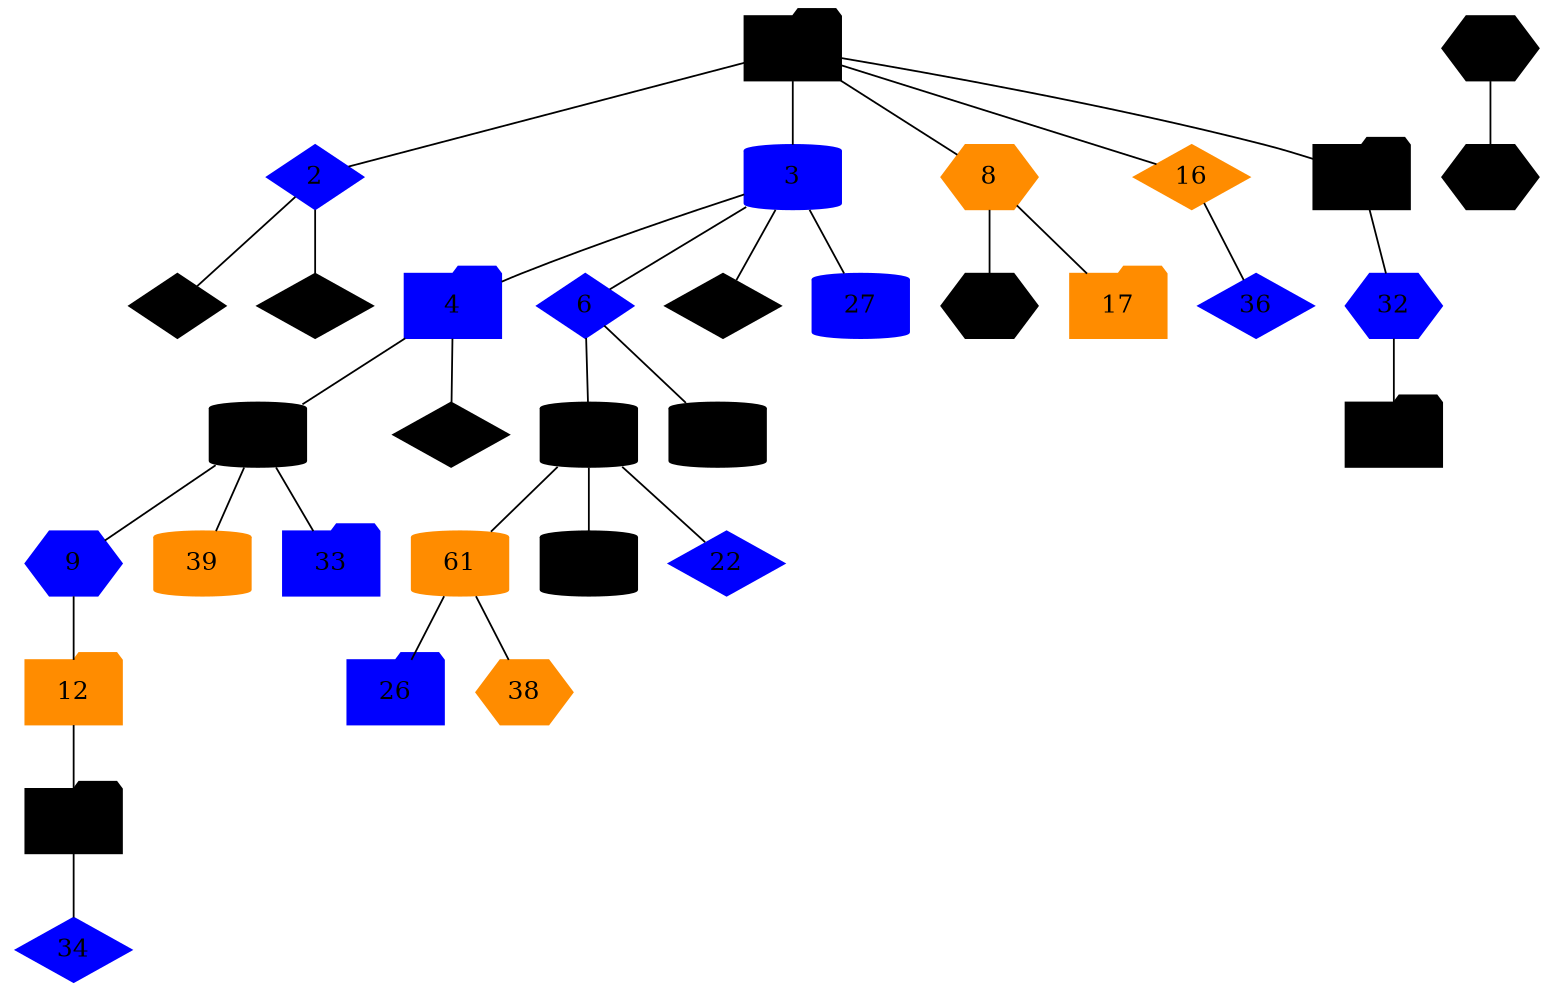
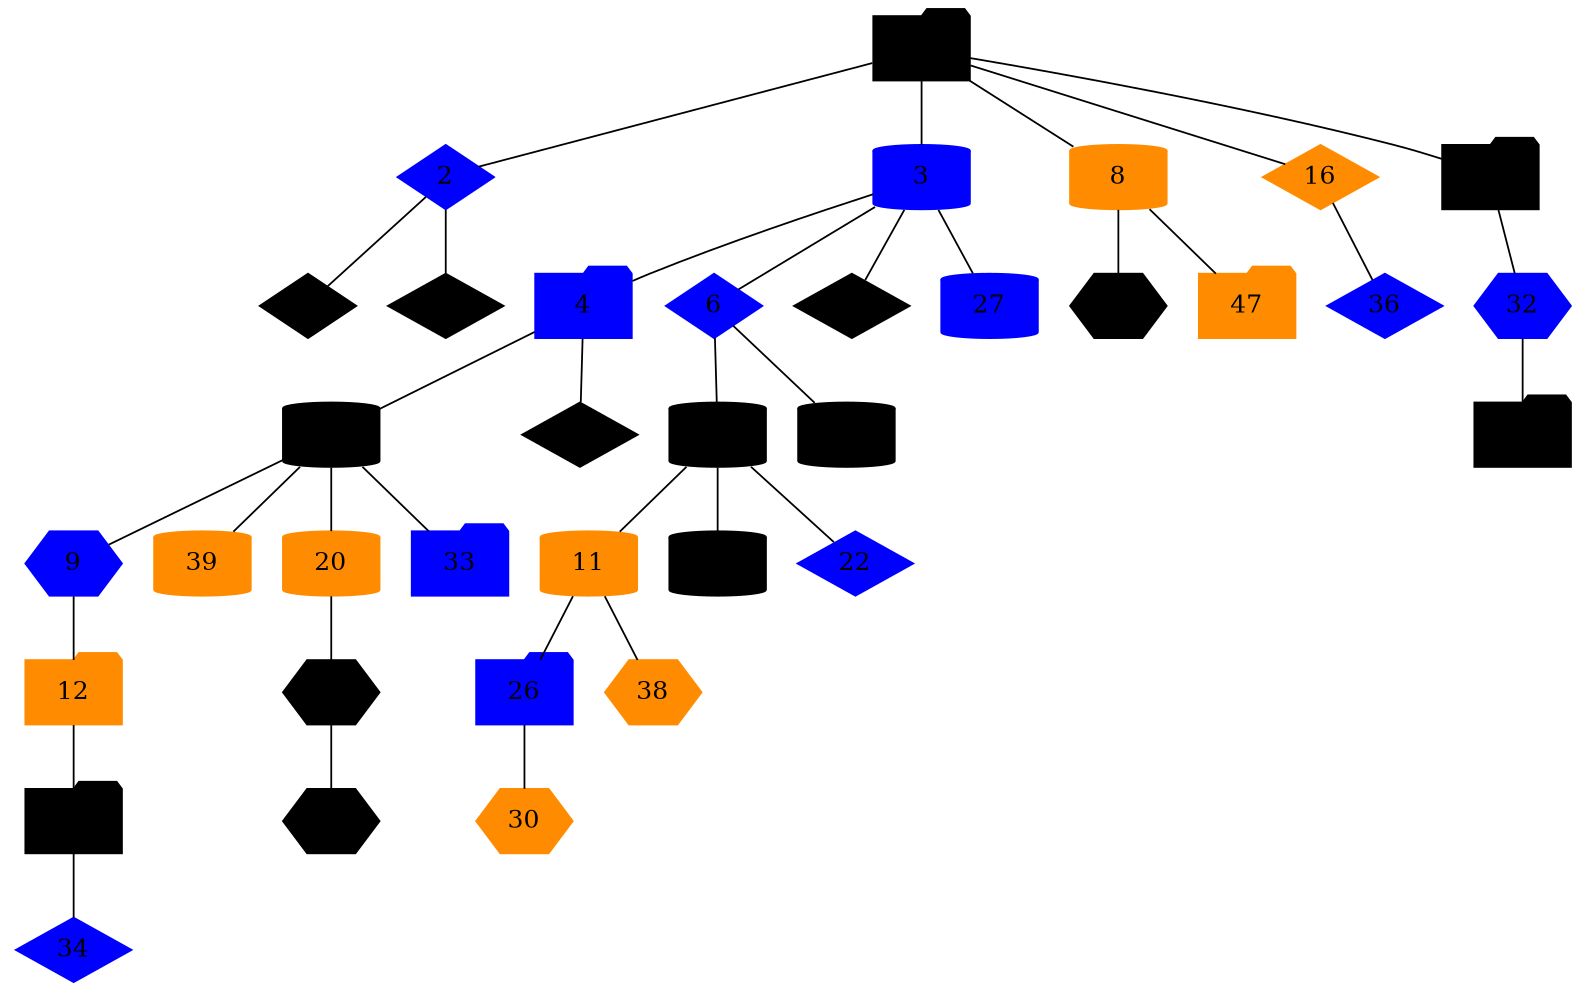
node "8": shape hexagon -> cylinder
node "17": label "17" -> "47"
node "20": added
node "61": label "61" -> "11"
node "30": added
